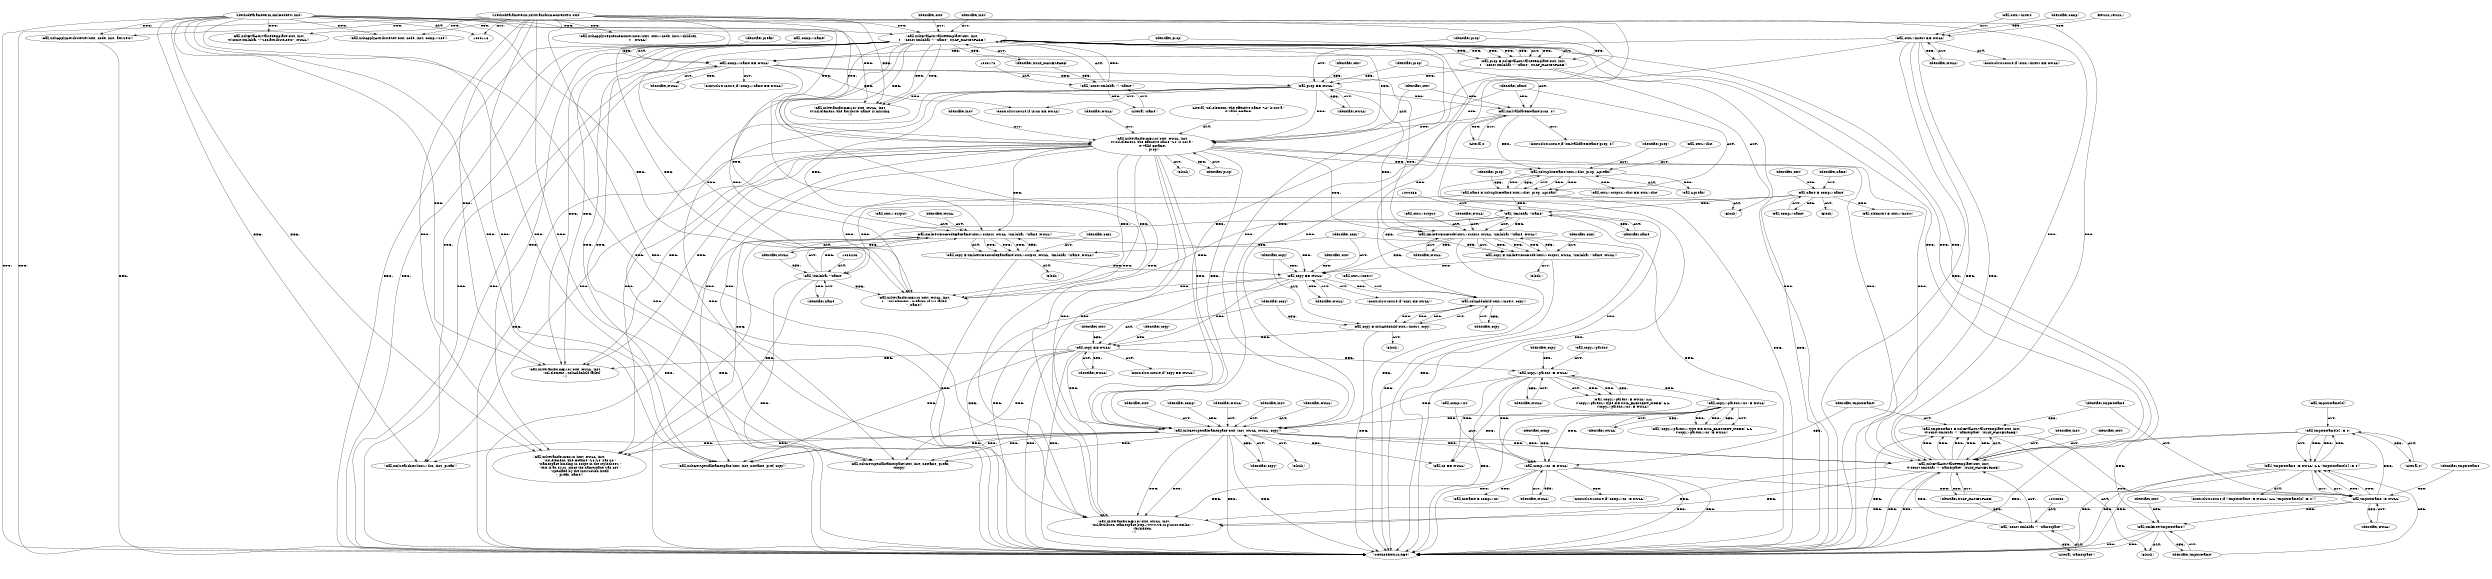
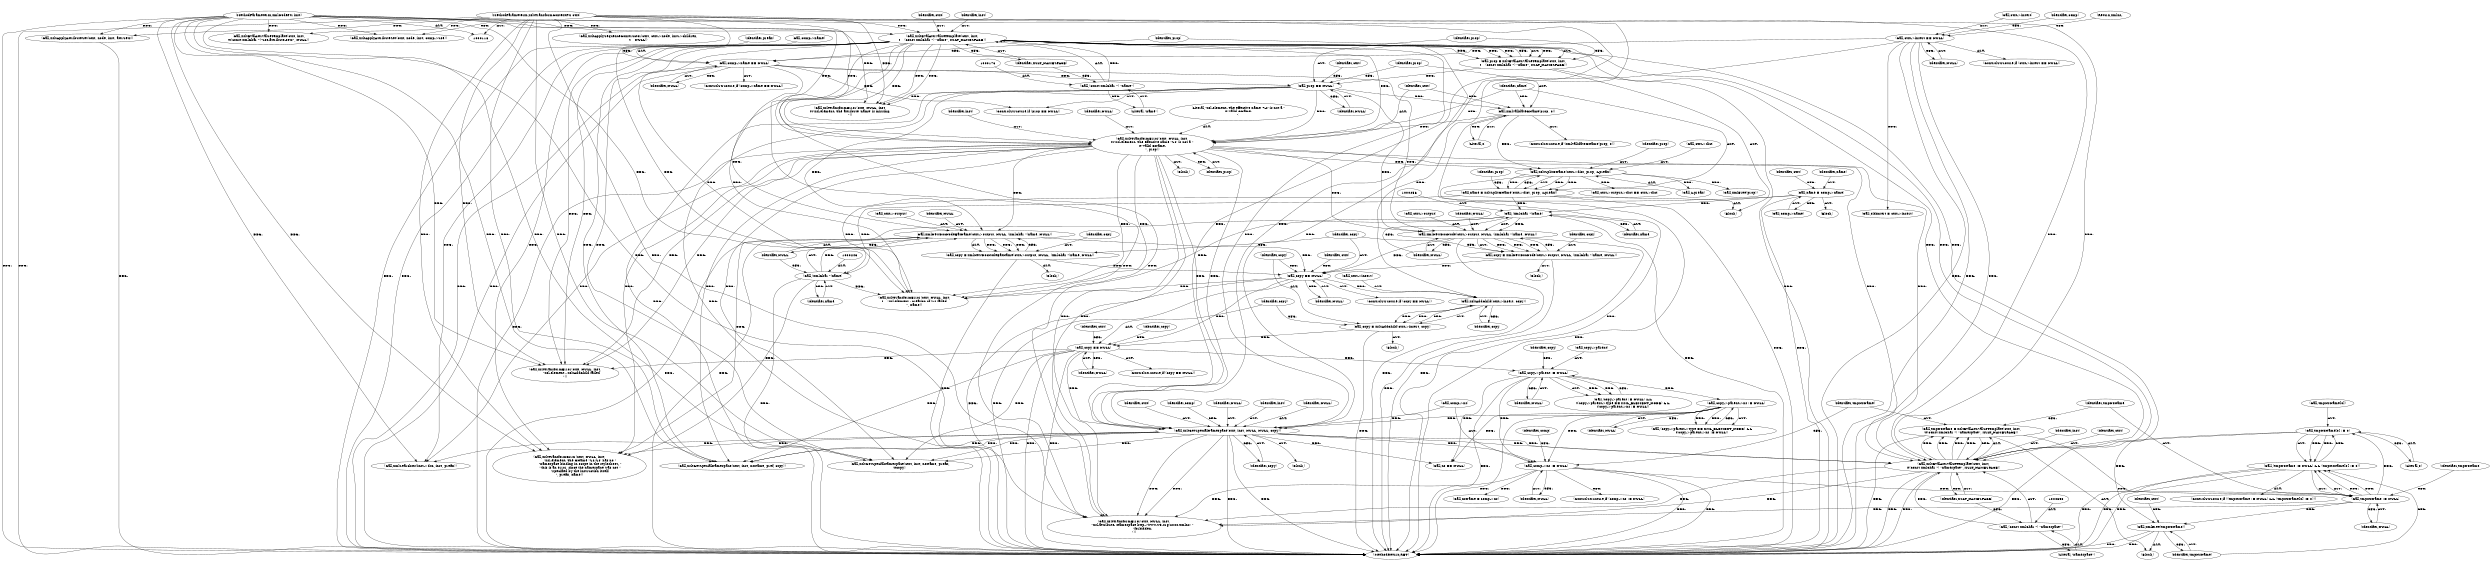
node "(Return,return;)": label "(Return,return;)" -> "(Return,xmlns;)"
node "(Call,xmlFree(prop))": added
edge "(Call,name = comp->name)" -> "(Call,oldInsert = ctxt->insert)": now "(Call,ctxt->insert == NULL)" -> "(Call,oldInsert = ctxt->insert)"
edge "(Call,copy->parent != NULL)" -> "(Call,xsltGetSpecialNamespace(ctxt, inst, NULL, NULL, copy))": now "(Call,comp->ns)" -> "(Call,xsltGetSpecialNamespace(ctxt, inst, NULL, NULL, copy))"
